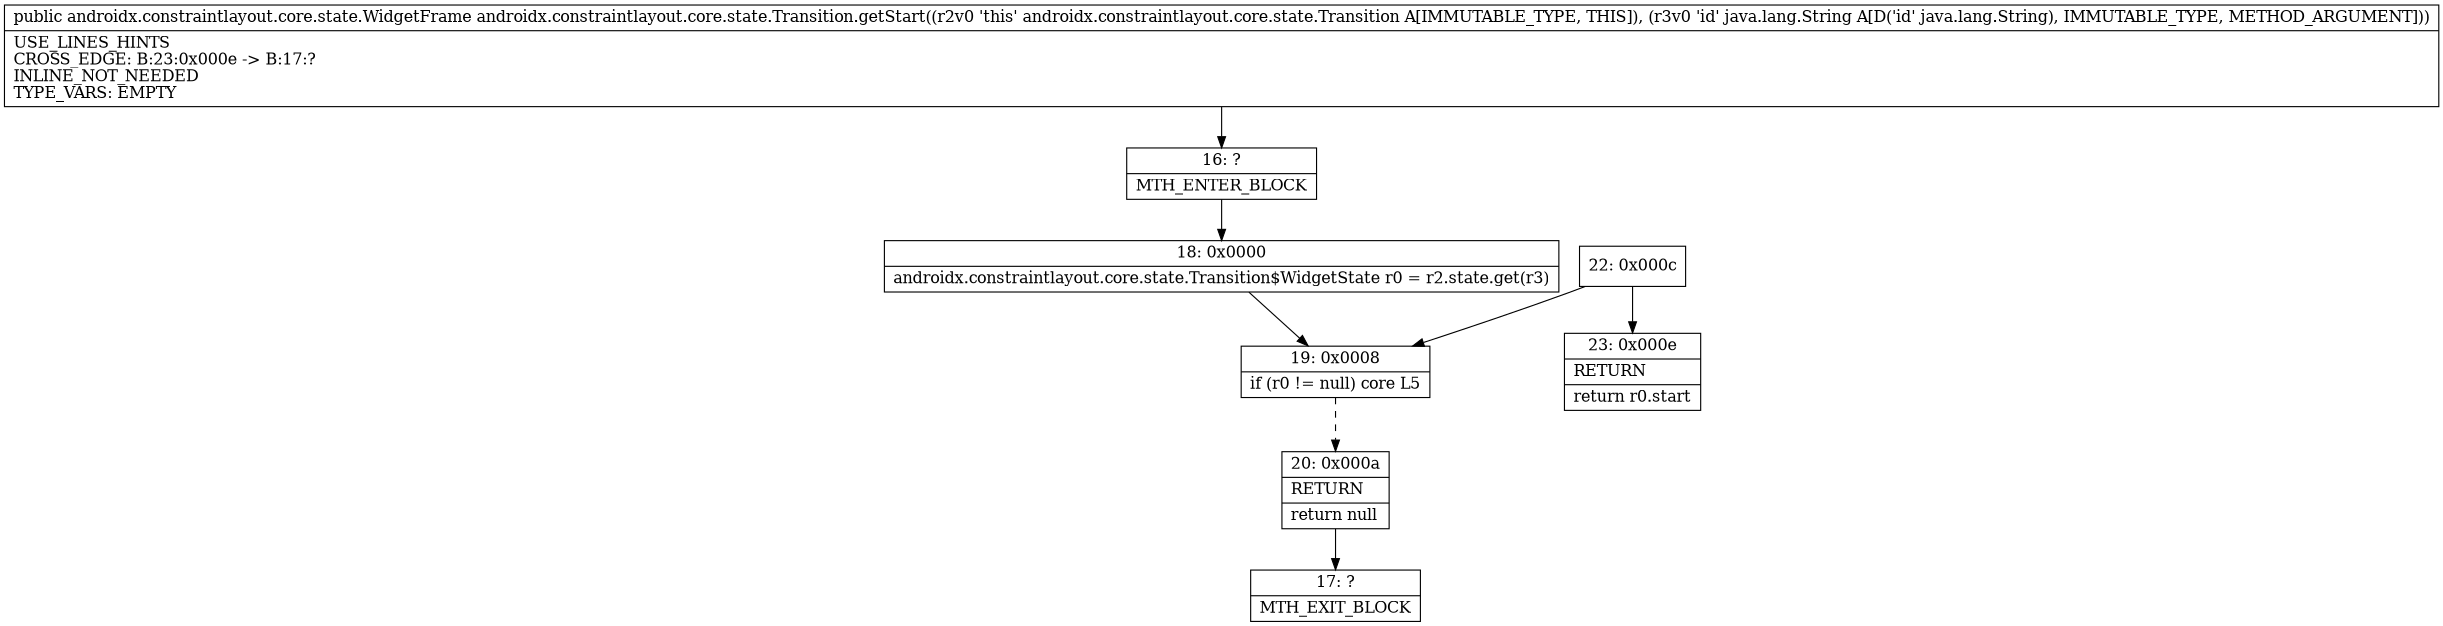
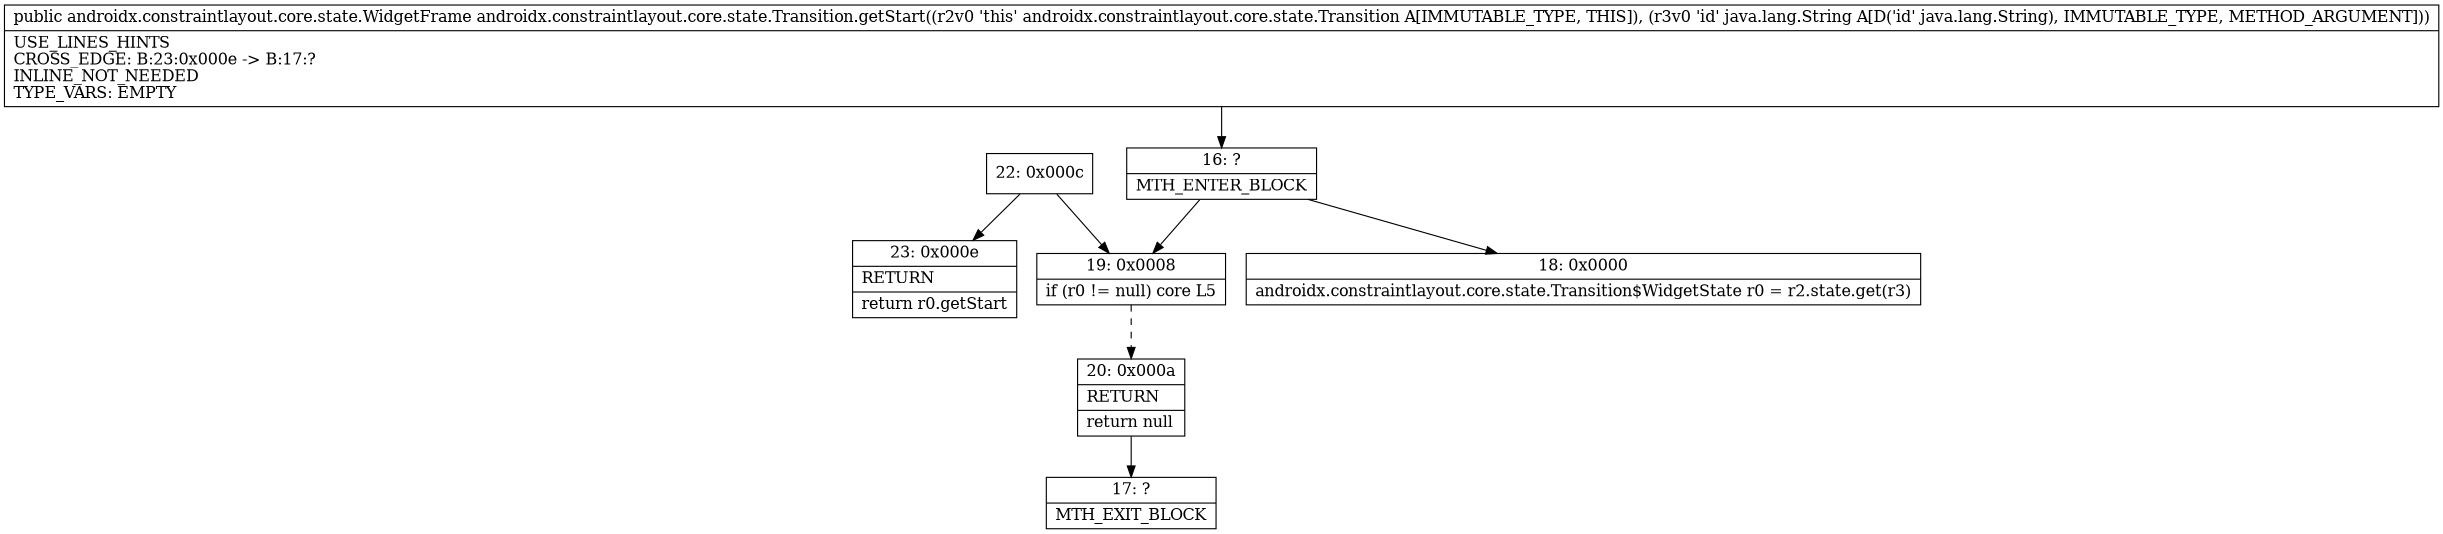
edge "18: 0x0000" -> "19: 0x0008": now "16: ?" -> "19: 0x0008"
node "23: 0x000e": text "return r0.start" -> "return r0.getStart"
